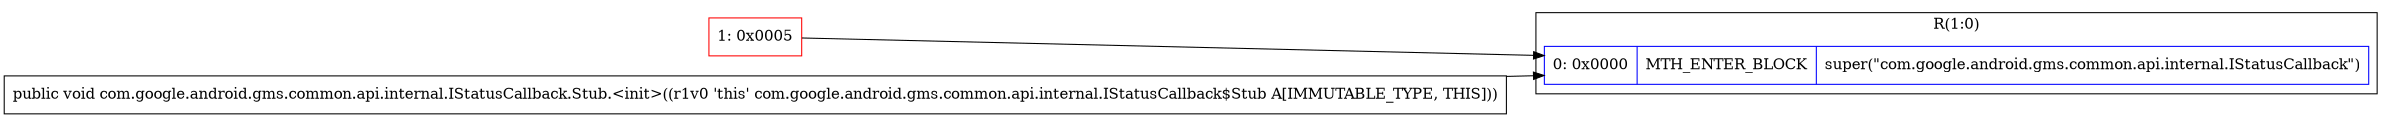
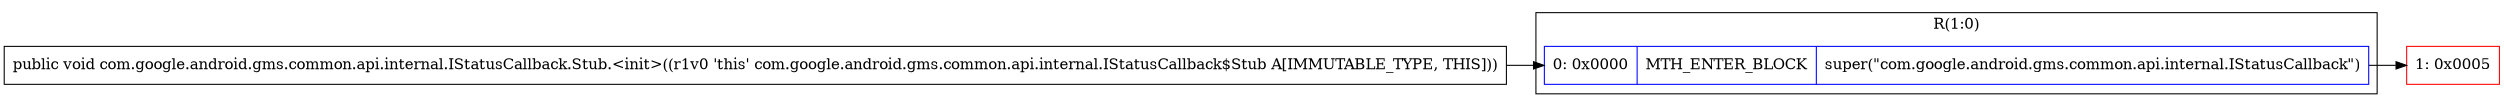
edge "1: 0x0005" -> "0: 0x0000": reversed
